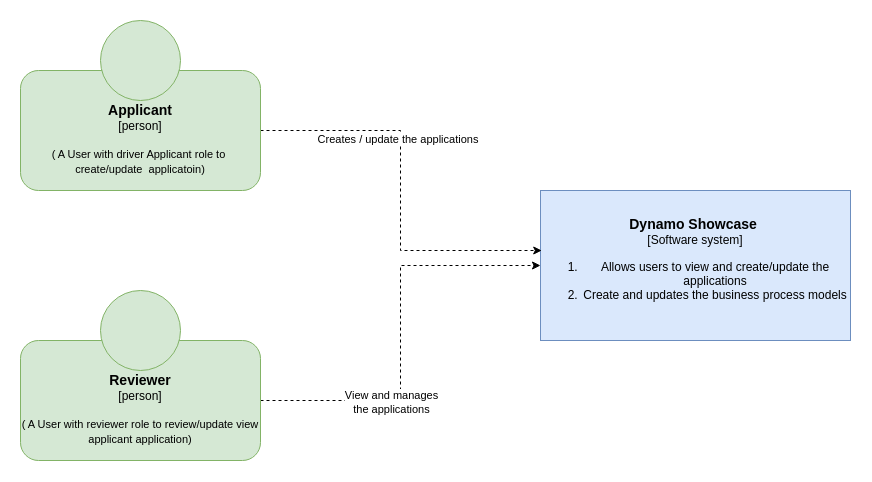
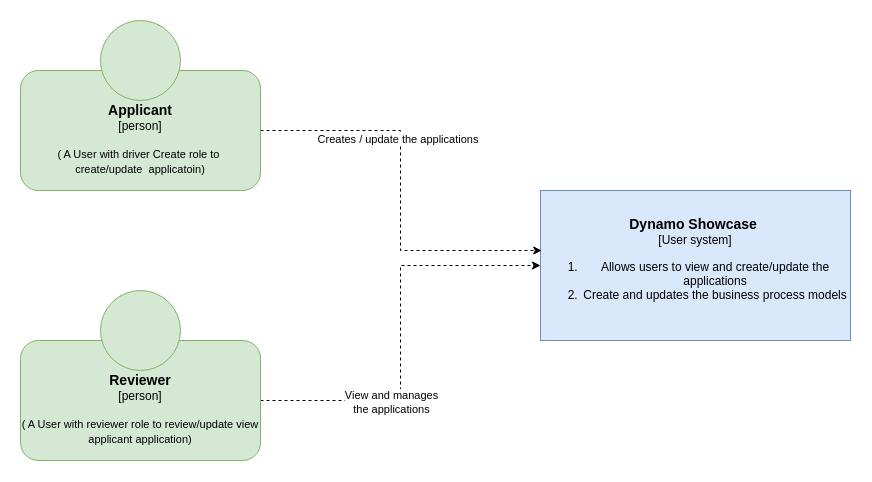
node "Applicant [person] ( A User with driver Applicant role to create/update applicatoin)": label "Applicant [person] ( A User with driver Applicant role to create/update applicatoin)" -> "Applicant [person] ( A User with driver Create role to create/update applicatoin)"
node "Dynamo Showcase [Software system] Allows users to view and create/update the applications Create and updates the business process models": label "Dynamo Showcase [Software system] Allows users to view and create/update the applications Create and updates the business process models" -> "Dynamo Showcase [User system] Allows users to view and create/update the applications Create and updates the business process models"
